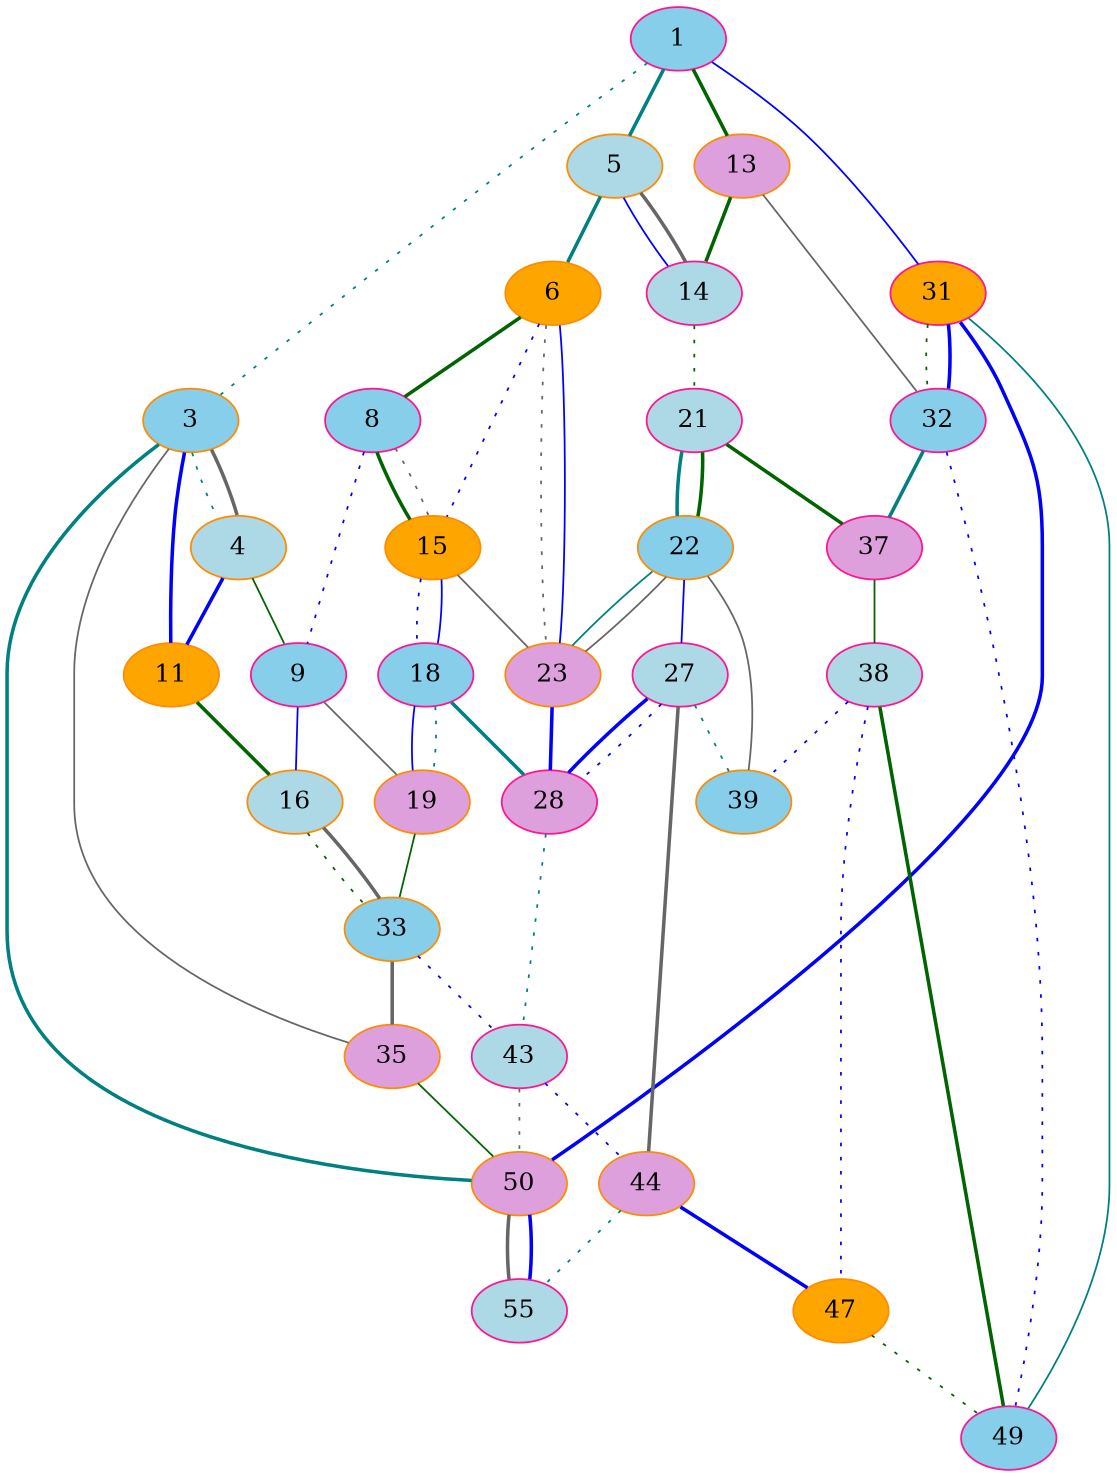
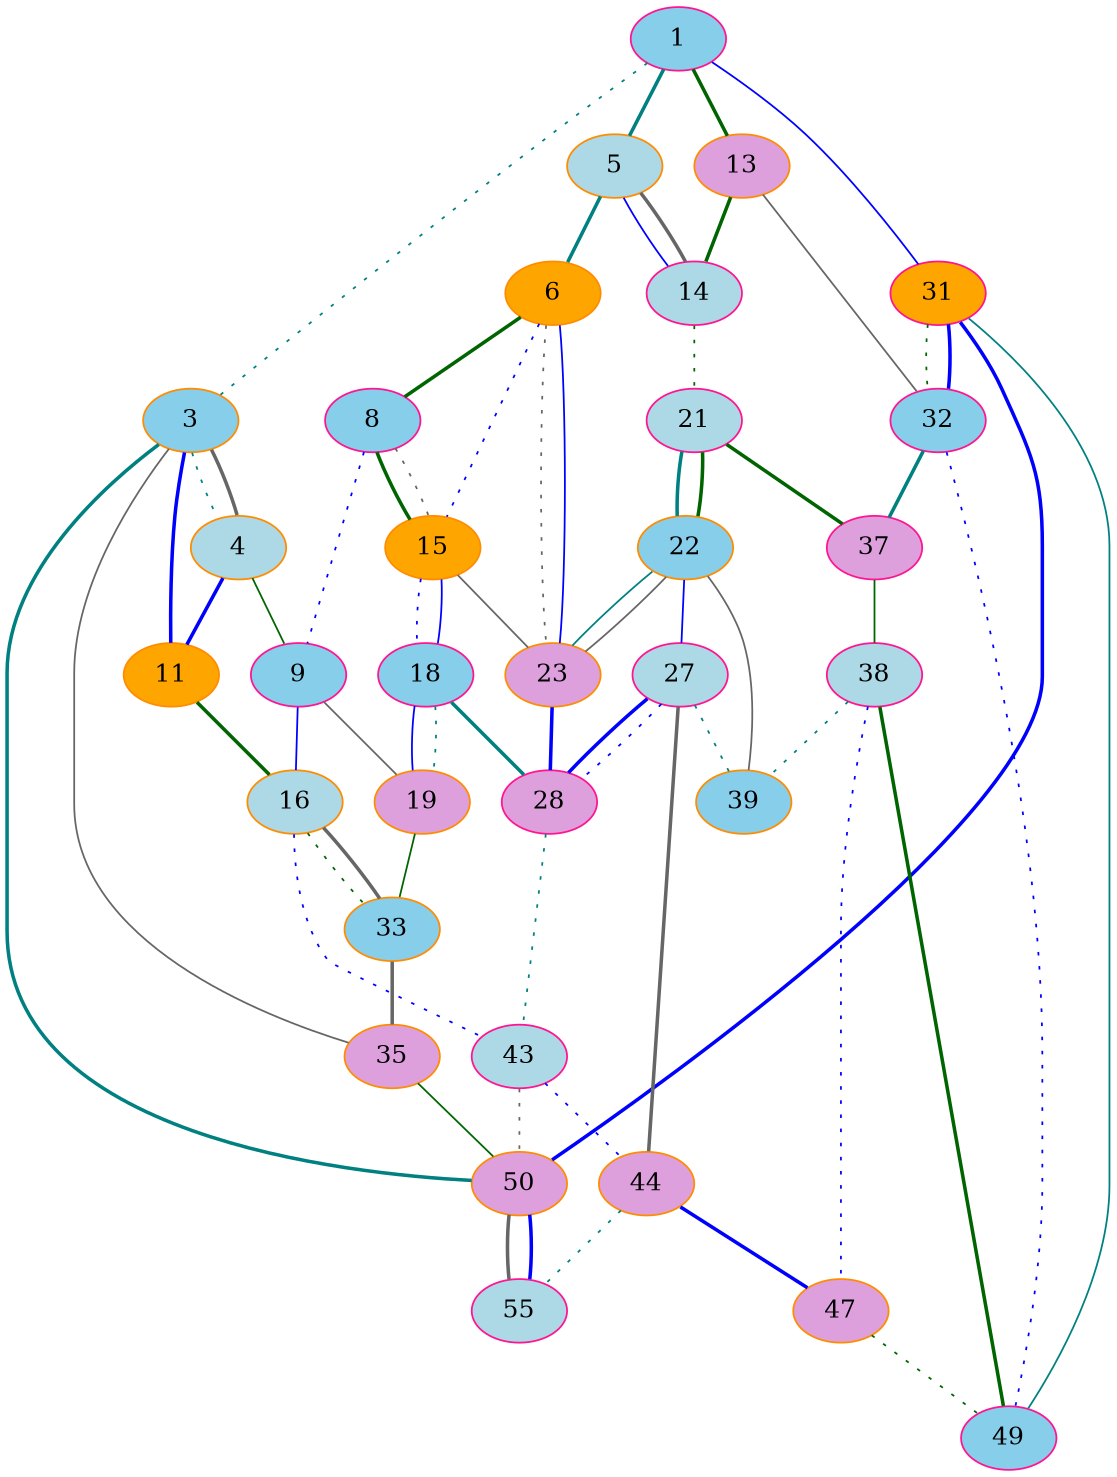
edge "38" -- "39": color blue -> teal
edge "33" -- "43": now "16" -- "43"
node "47": fillcolor orange -> plum
